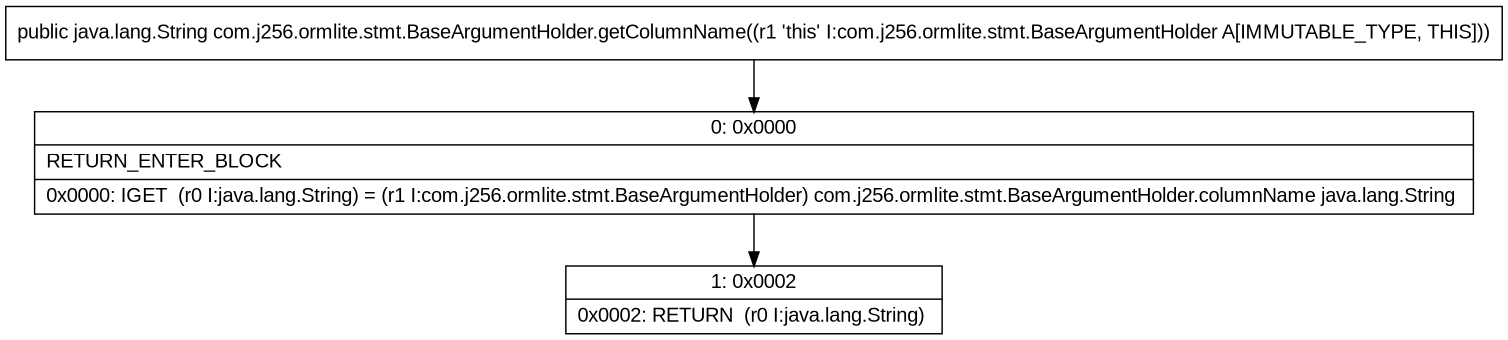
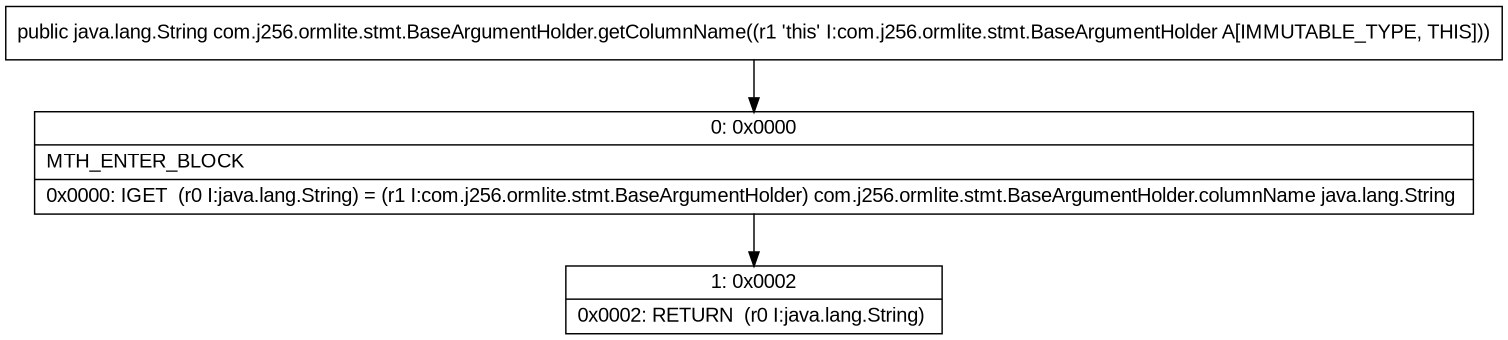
node "0: 0x0000": text "RETURN_ENTER_BLOCK" -> "MTH_ENTER_BLOCK"
